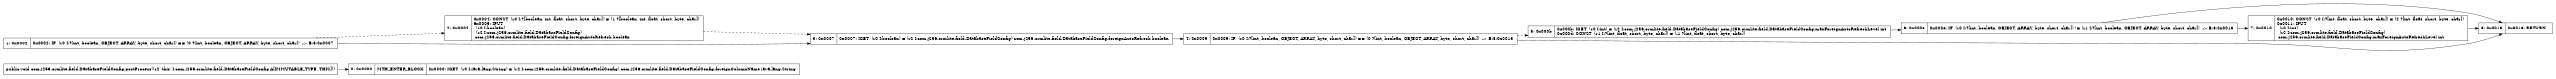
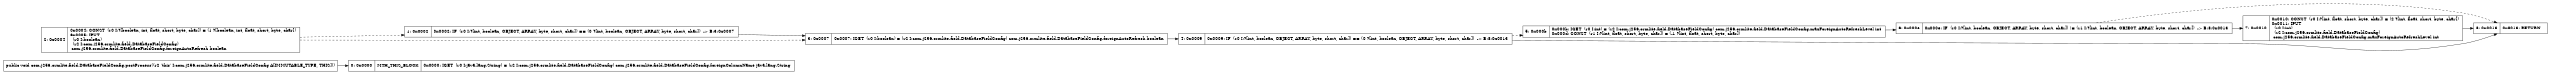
edge "6: 0x000e" -> "8: 0x0013": style solid -> dashed
edge "1: 0x0002" -> "2: 0x0004": reversed
node "0: 0x0000": text "MTH_ENTER_BLOCK" -> "MTH_THIS_BLOCK"
